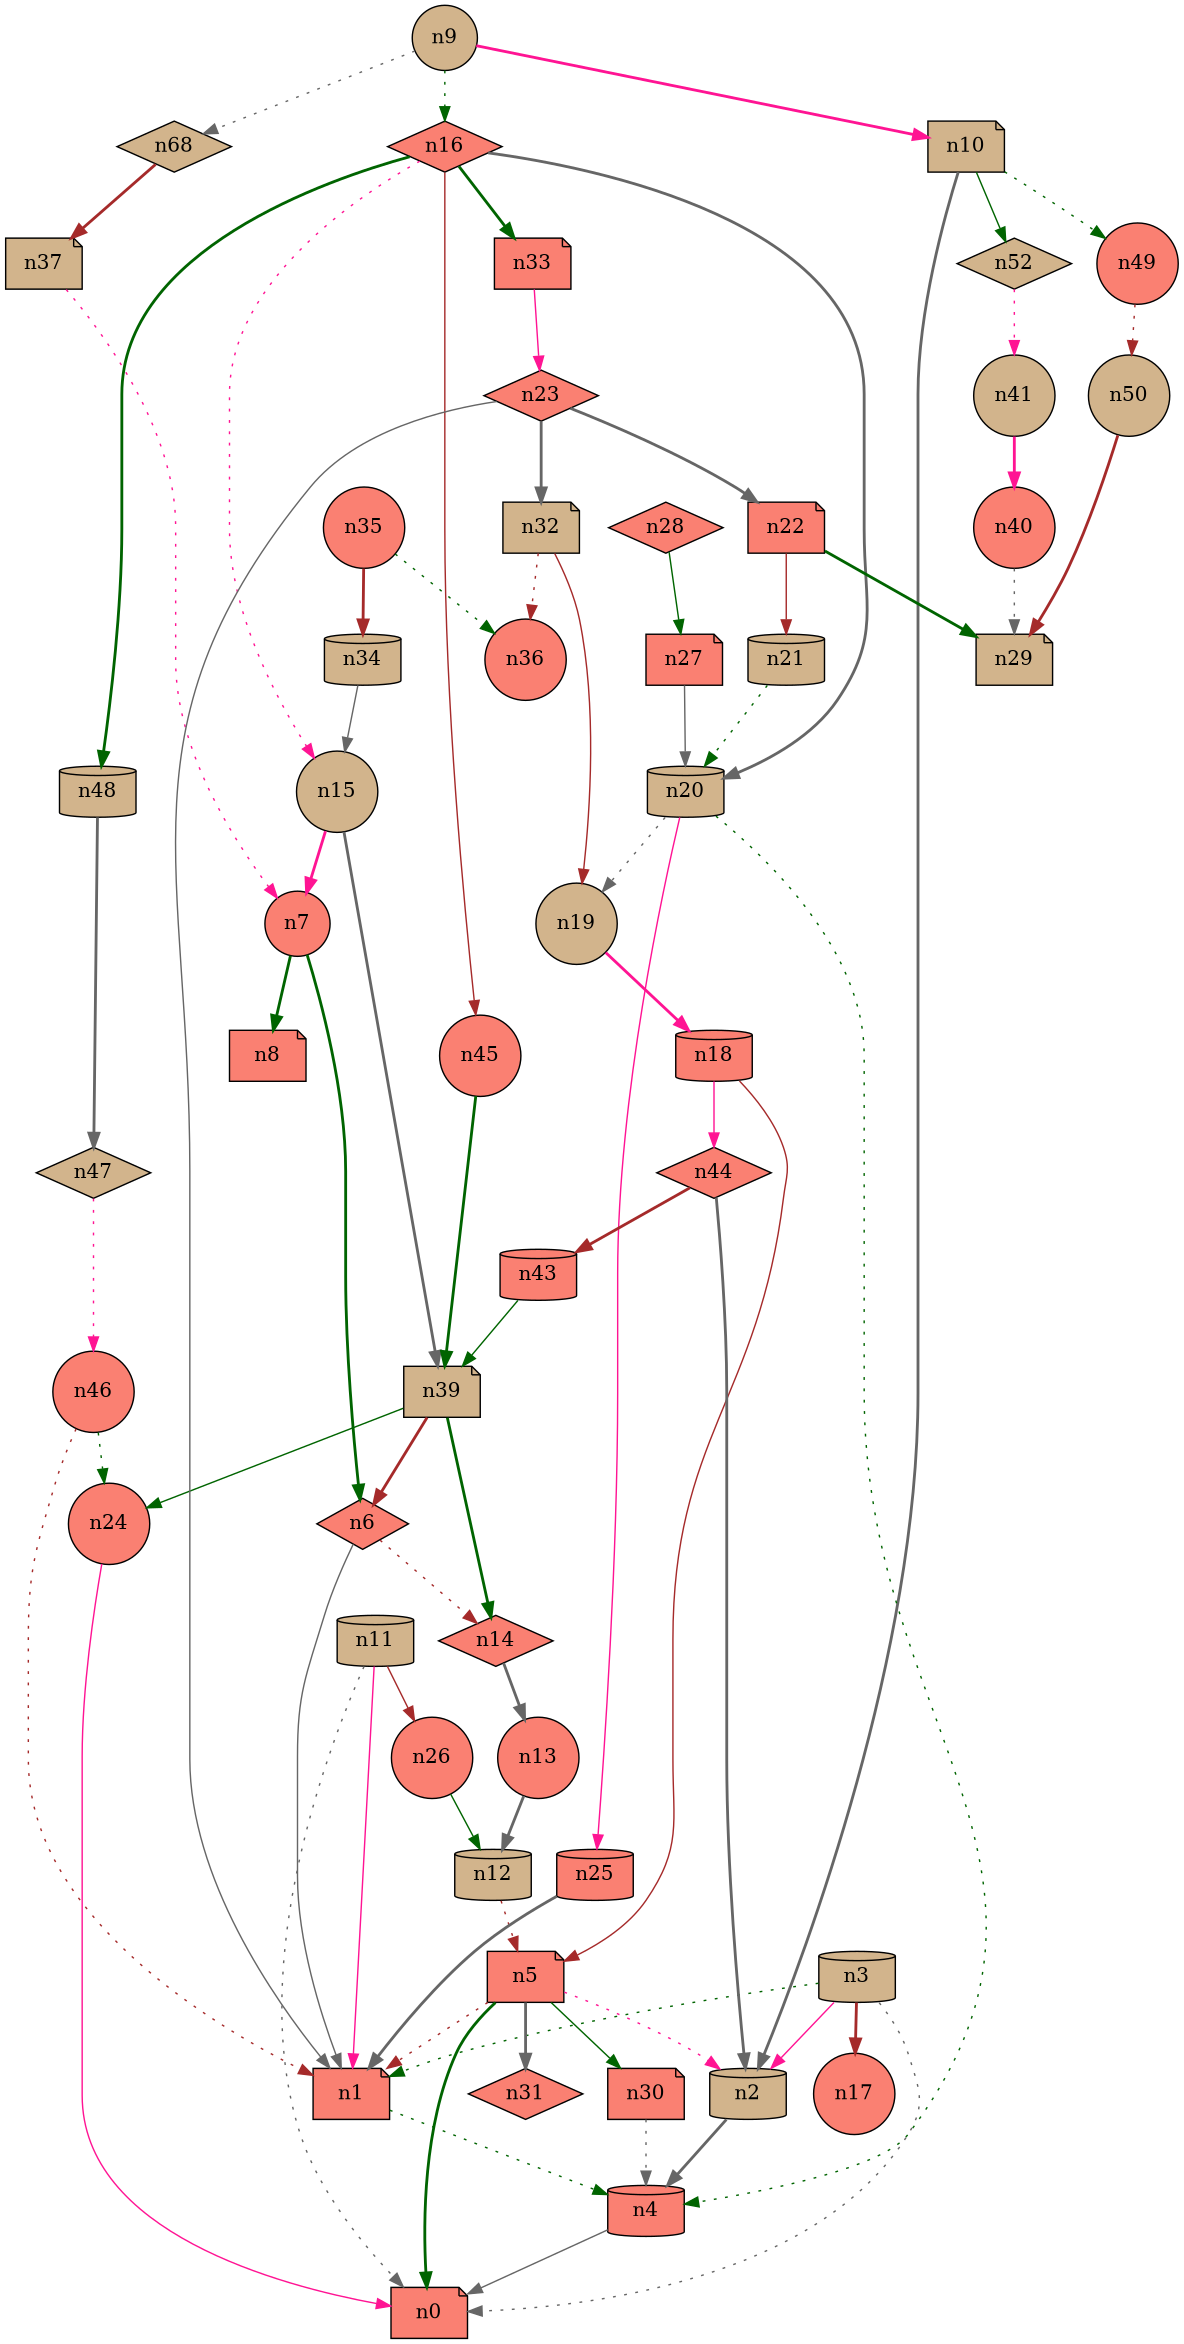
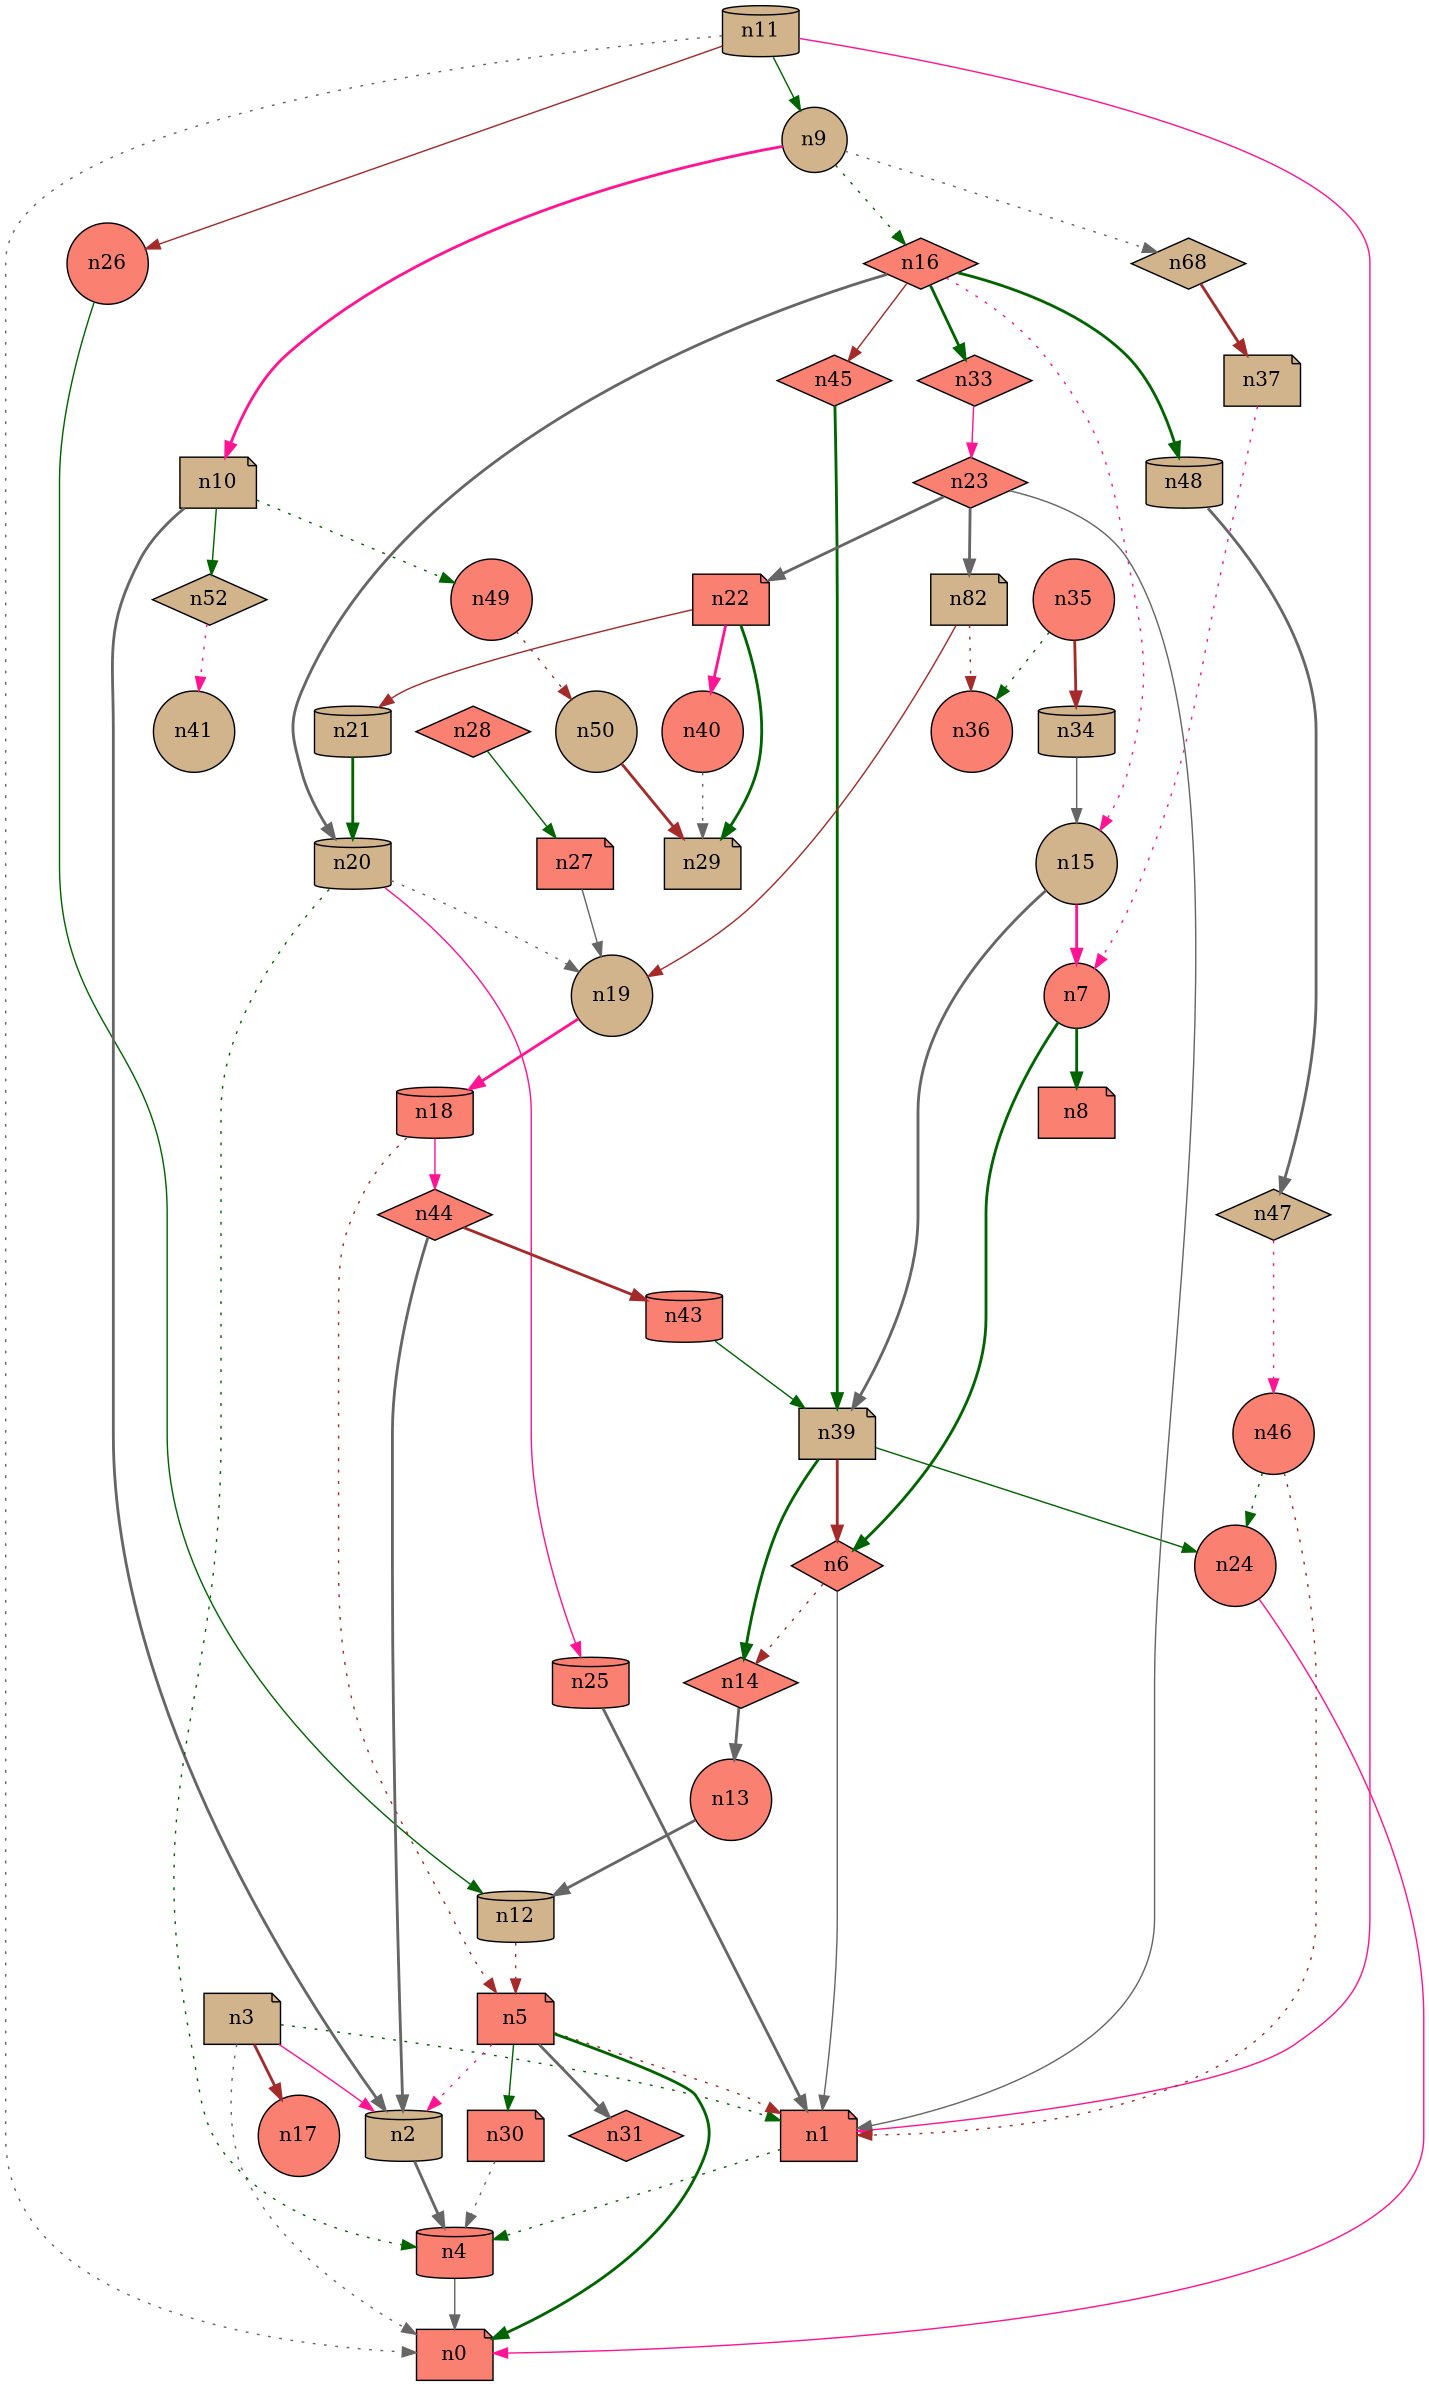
edge "n11" -> "n9": added
node "n33": shape note -> diamond
edge "n41" -> "n40": now "n22" -> "n40"
node "n32": label "n32" -> "n82"
edge "n27" -> "n20": now "n27" -> "n19"
edge "n21" -> "n20": style dotted -> bold
node "n45": shape circle -> diamond
edge "n18" -> "n5": style solid -> dotted
node "n3": shape cylinder -> note
